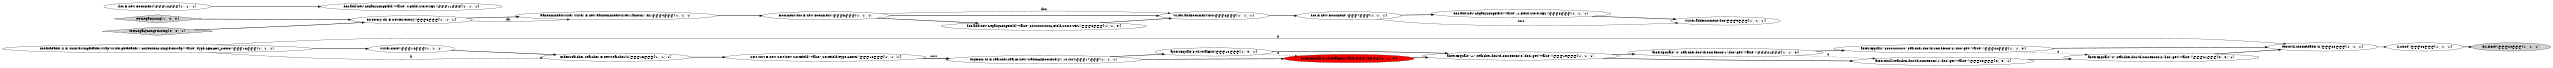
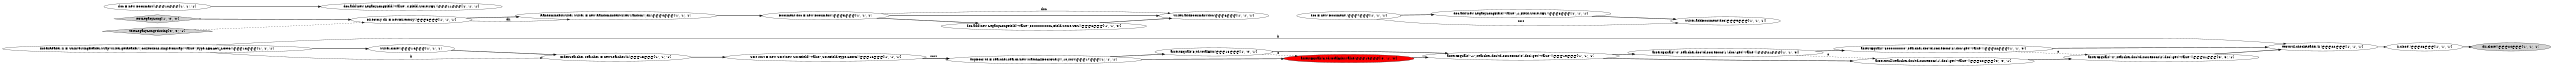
edge "writer.addDocument(doc)@@@6@@@['1', '1', '1']" -> "doc = new Document()@@@7@@@['1', '1', '1']": removed
edge "testLegacyLongMissing['0', '0', '1']" -> "Directory dir = newDirectory()@@@3@@@['1', '1', '1']": style bold -> dashed
